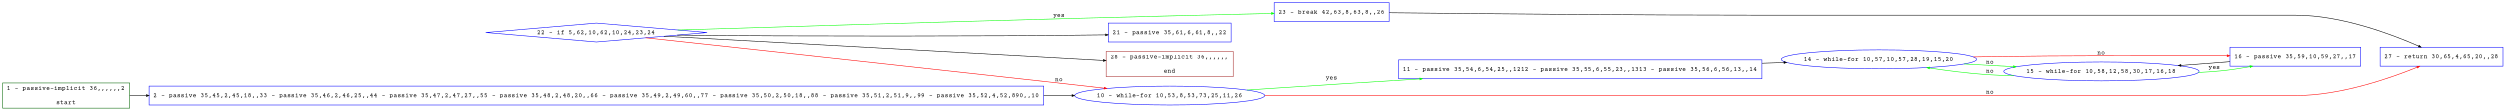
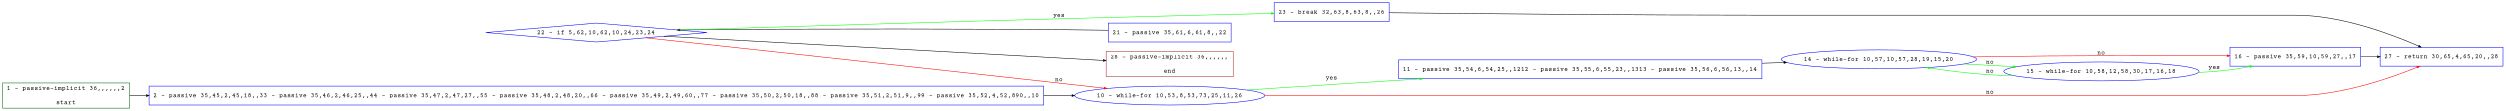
node "23 - break 42,63,8,63,8,,26": label "23 - break 42,63,8,63,8,,26" -> "23 - break 32,63,8,63,8,,26"
edge "22 - if 5,62,10,62,10,24,23,24" -> "21 - passive 35,61,6,61,8,,22": reversed
edge "16 - passive 35,59,10,59,27,,17" -> "15 - while-for 10,58,12,58,30,17,16,18": now "16 - passive 35,59,10,59,27,,17" -> "27 - return 30,65,4,65,20,,28"
